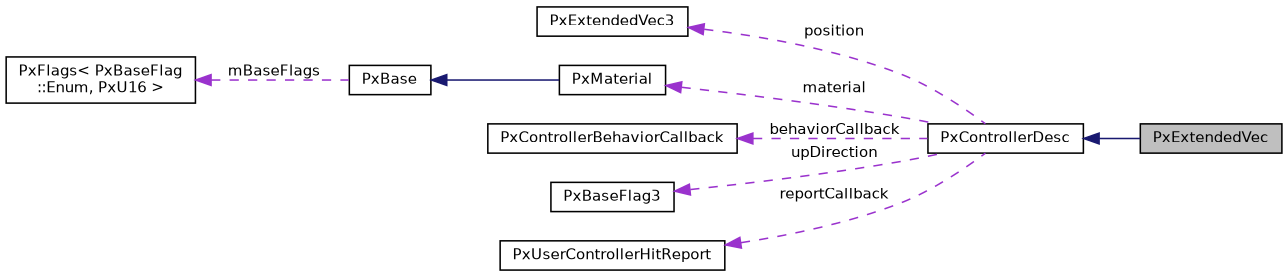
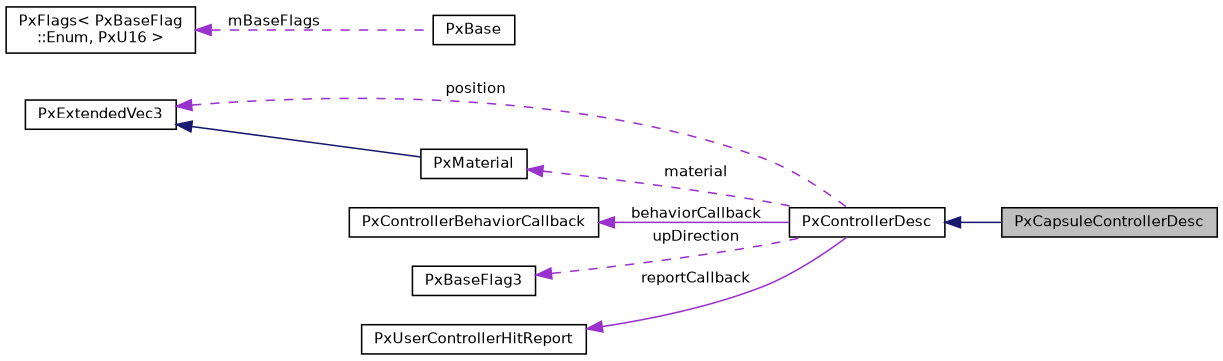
edge "PxMaterial" -> "PxBase": now "PxMaterial" -> "PxExtendedVec3"
edge "PxControllerDesc" -> "PxControllerBehaviorCallback": style dashed -> solid
node "PxExtendedVec": label "PxExtendedVec" -> "PxCapsuleControllerDesc"
edge "PxControllerDesc" -> "PxUserControllerHitReport": style dashed -> solid
